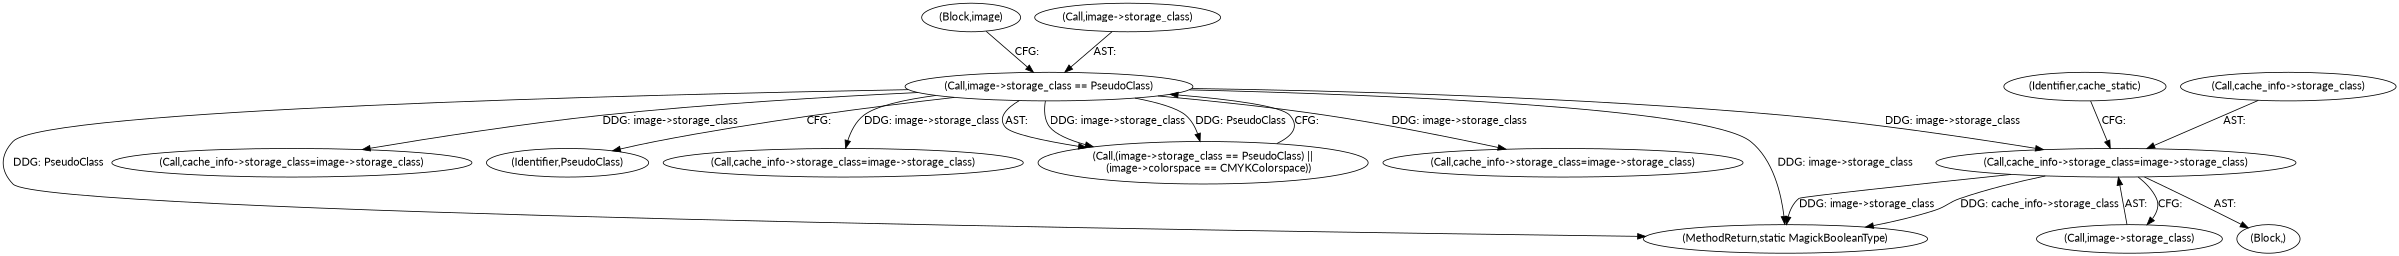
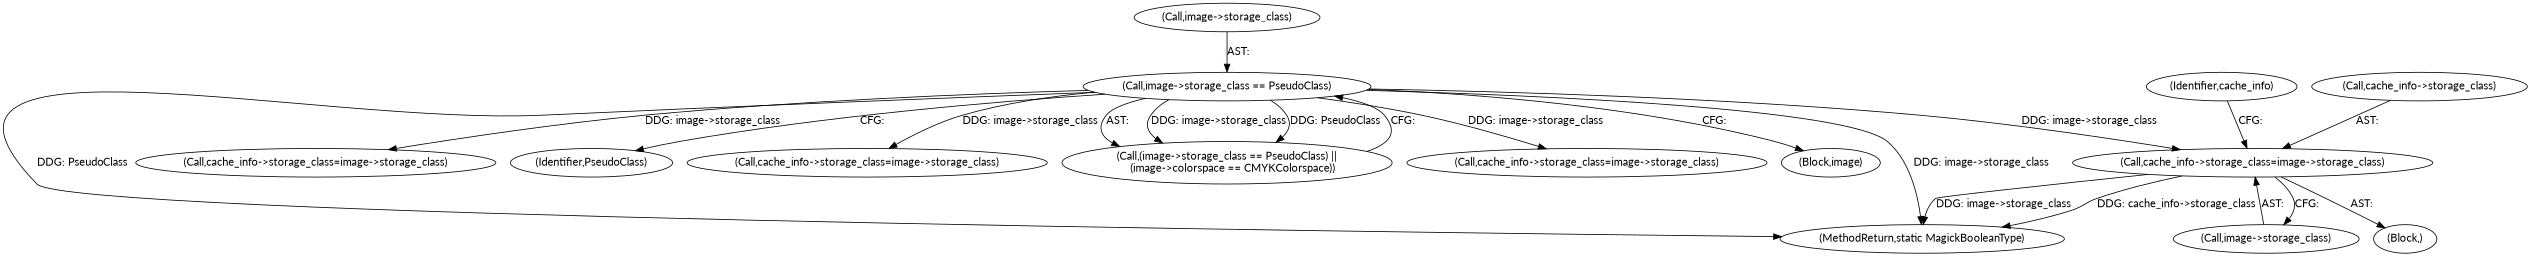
edge "(Block,image)" -> "(Call,image->storage_class == PseudoClass)": reversed
node "(Identifier,cache_static)": label "(Identifier,cache_static)" -> "(Identifier,cache_info)"
